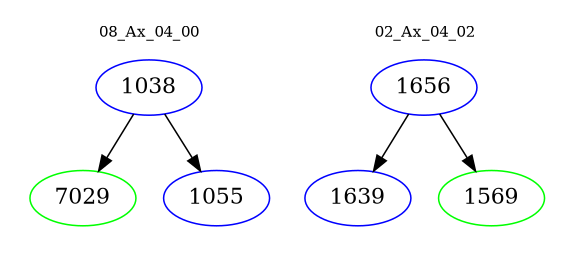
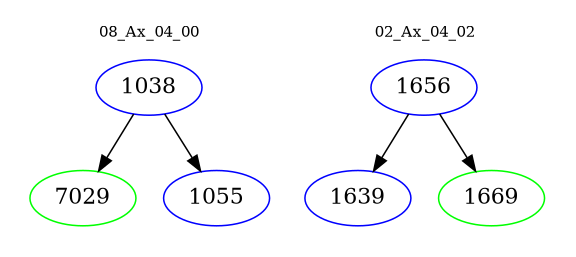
node "1569": label "1569" -> "1669"
